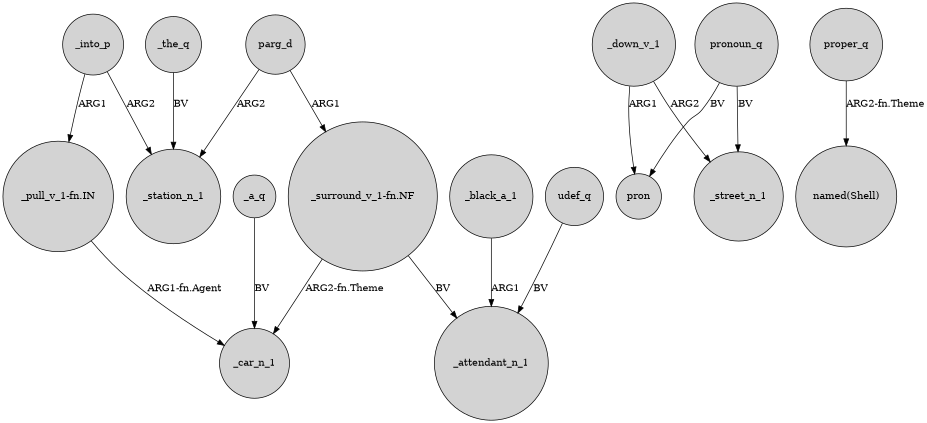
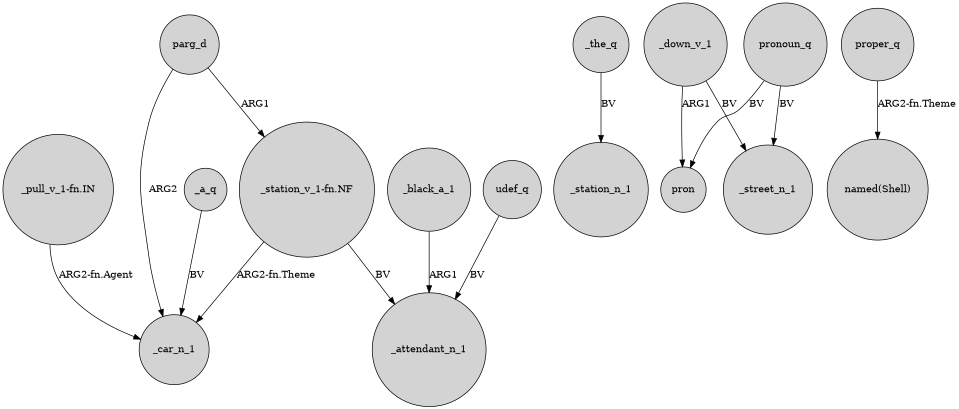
node "_into_p": removed
edge "_down_v_1" -> "_street_n_1": label "ARG2" -> "BV"
edge "parg_d" -> "_station_n_1": now "parg_d" -> "_car_n_1"
node "_surround_v_1-fn.NF": label "_surround_v_1-fn.NF" -> "_station_v_1-fn.NF"
edge "_pull_v_1-fn.IN" -> "_car_n_1": label "ARG1-fn.Agent" -> "ARG2-fn.Agent"
